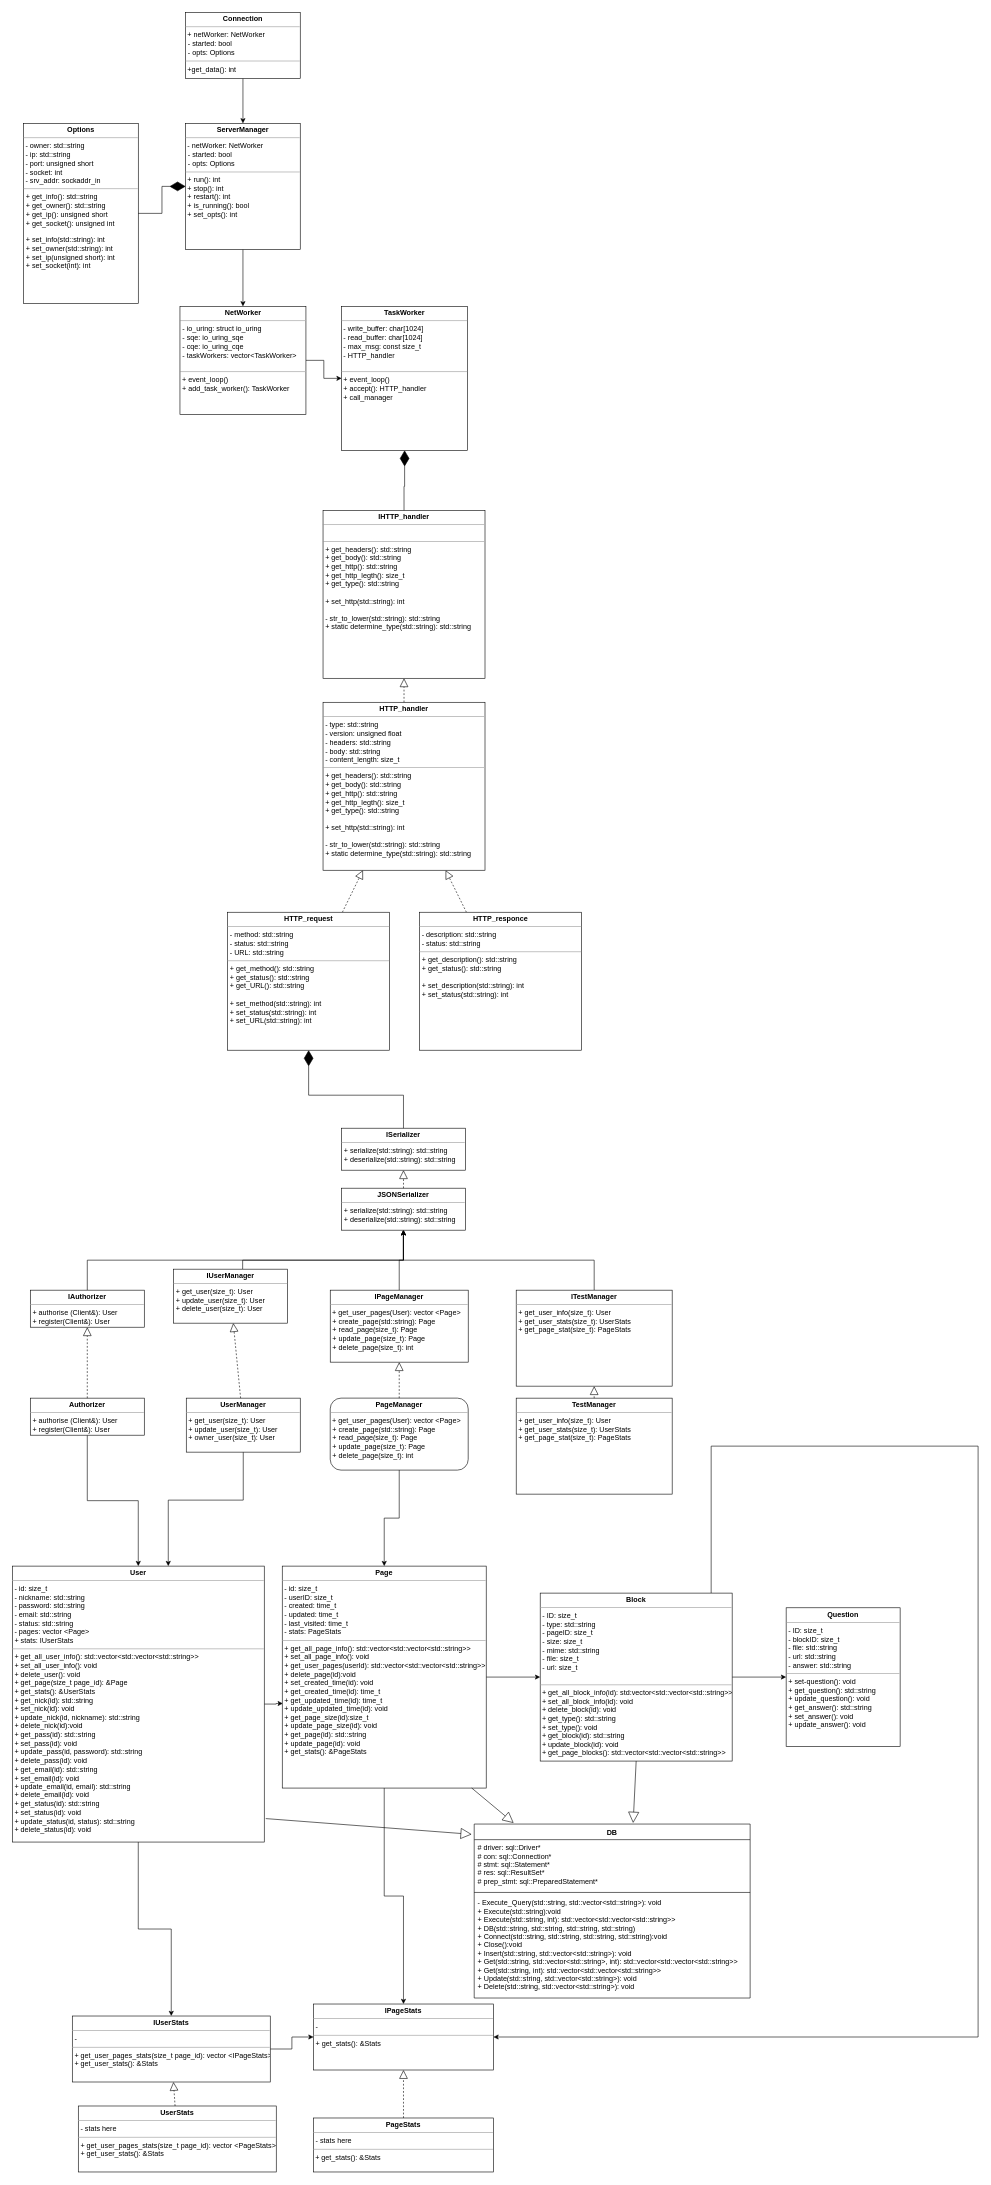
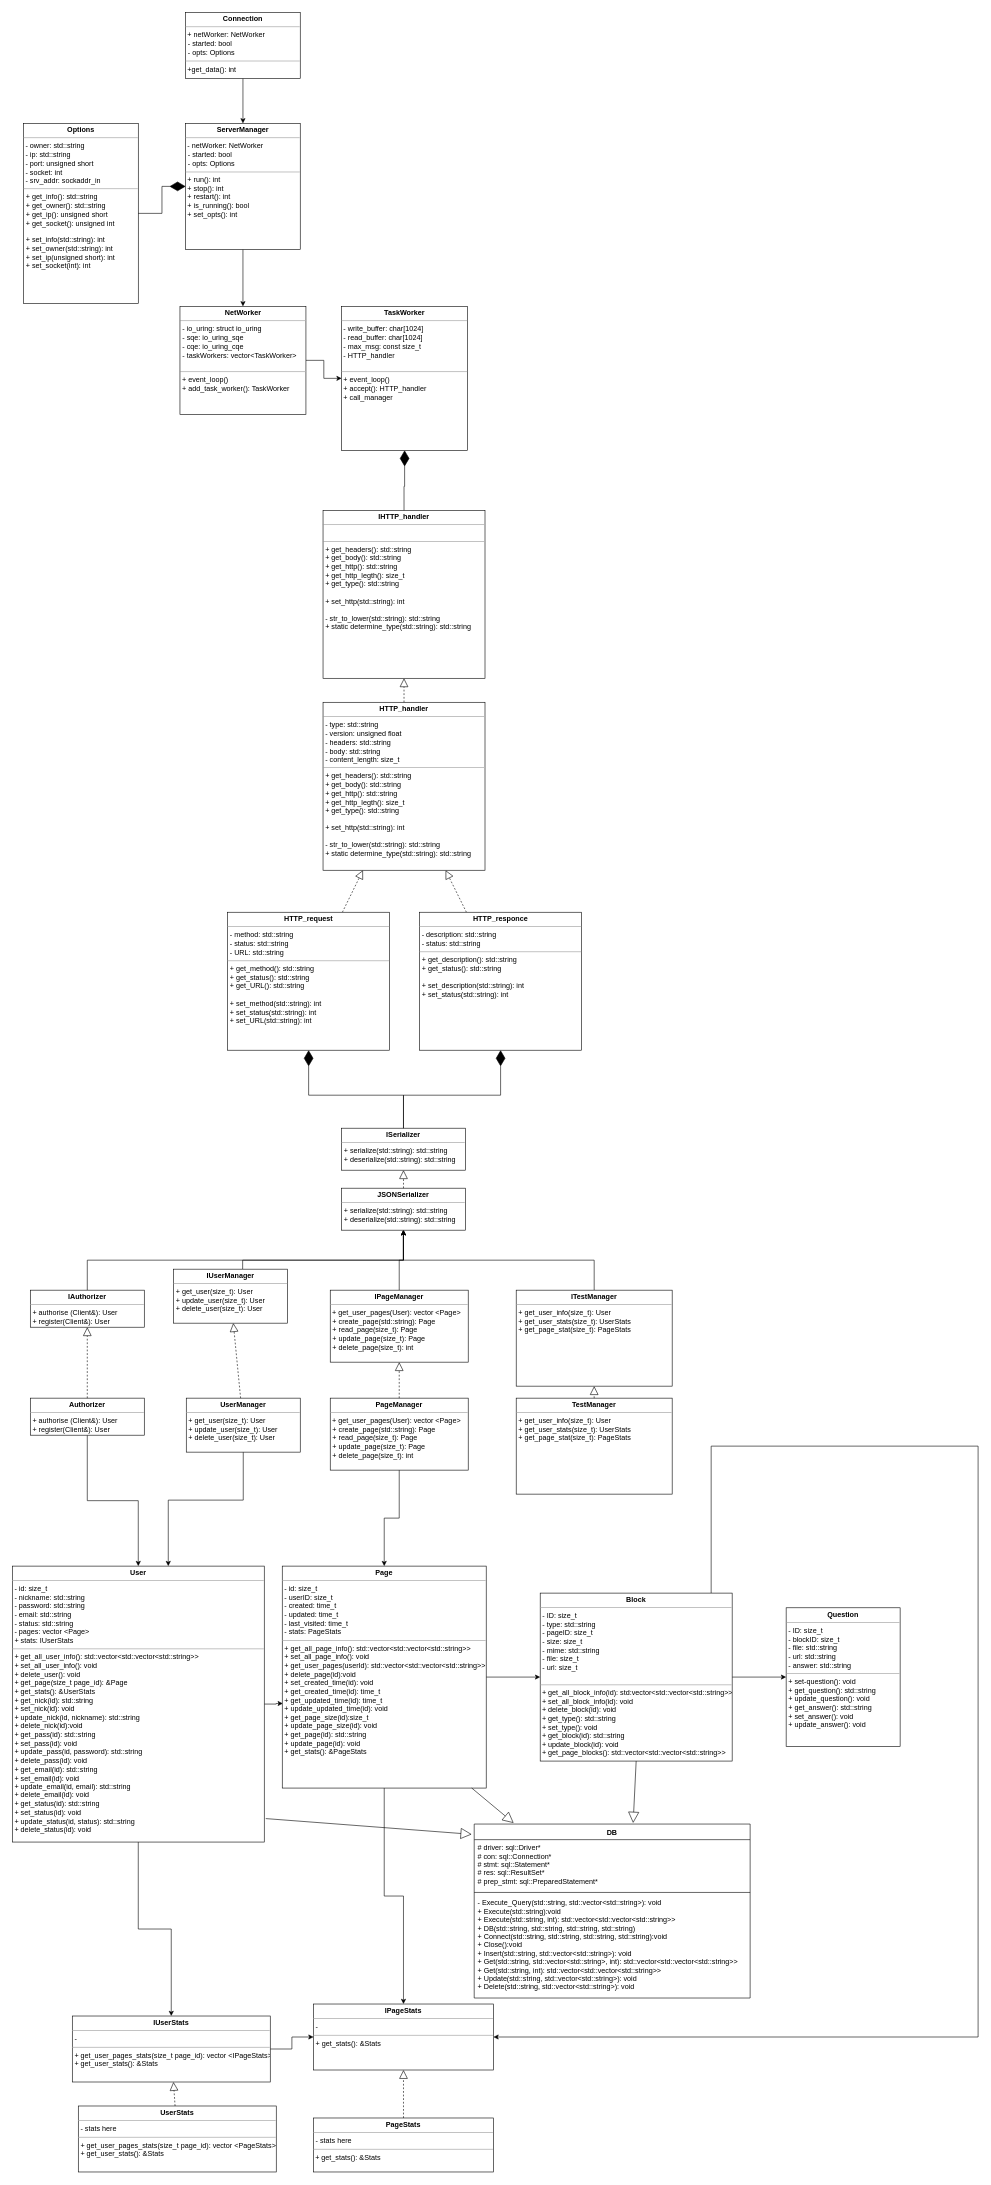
edge "ISerializer + serialize(std::string): std::string + deserialize(std::string): std::string" -> "HTTP_responce - description: std::string - status: std::string + get_description(): std::string + get_status(): std::string + set_description(std::string): int + set_status(std::string): int": added
node "UserManager + get_user(size_t): User + update_user(size_t): User + owner_user(size_t): User": label "UserManager + get_user(size_t): User + update_user(size_t): User + owner_user(size_t): User" -> "UserManager + get_user(size_t): User + update_user(size_t): User + delete_user(size_t): User"
node "PageManager + get_user_pages(User): vector <Page>+ create_page(std::string): Page + read_page(size_t): Page + update_page(size_t): Page + delete_page(size_t): int": shape rounded rectangle -> rectangle
